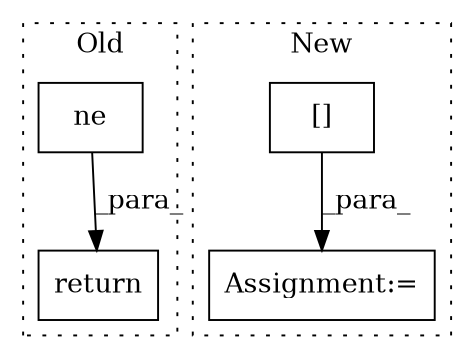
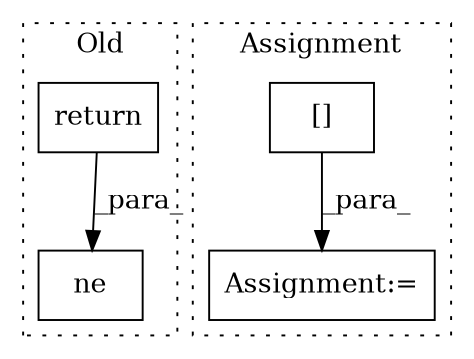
cluster "New": label "New" -> "Assignment"
edge "ne" -> "return": reversed
